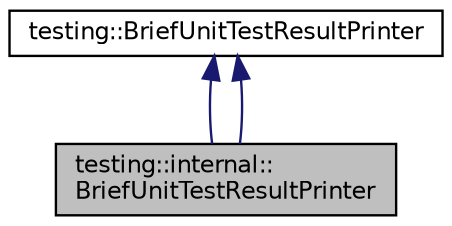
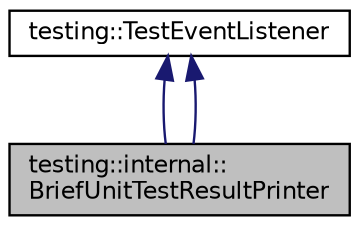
node "testing::BriefUnitTestResultPrinter": label "testing::BriefUnitTestResultPrinter" -> "testing::TestEventListener"
